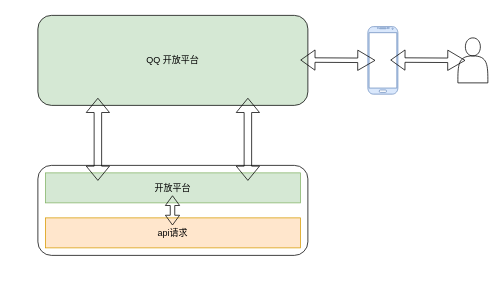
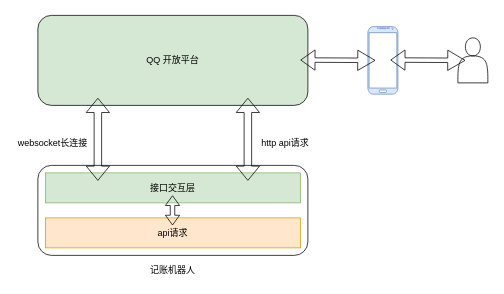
node "websocket长连接": added
node "http api请求": added
node "开放平台": label "开放平台" -> "接口交互层"
node "记账机器人": added
